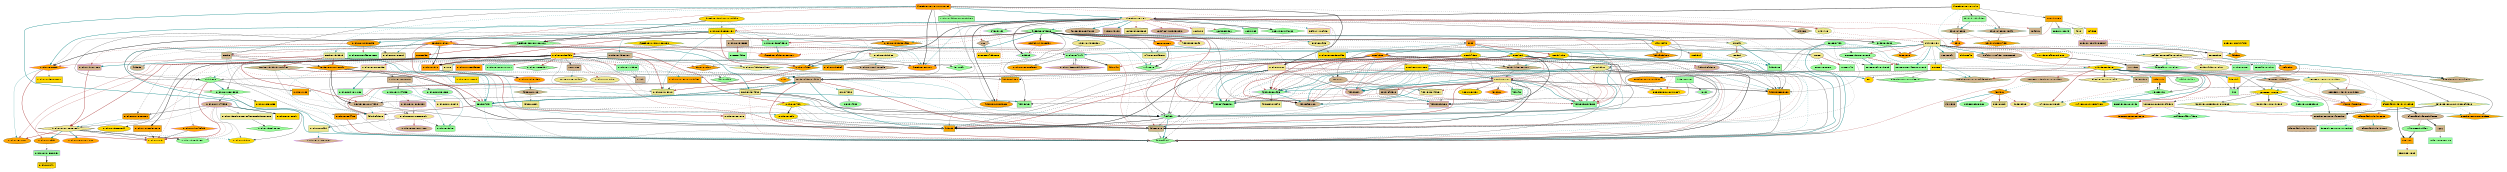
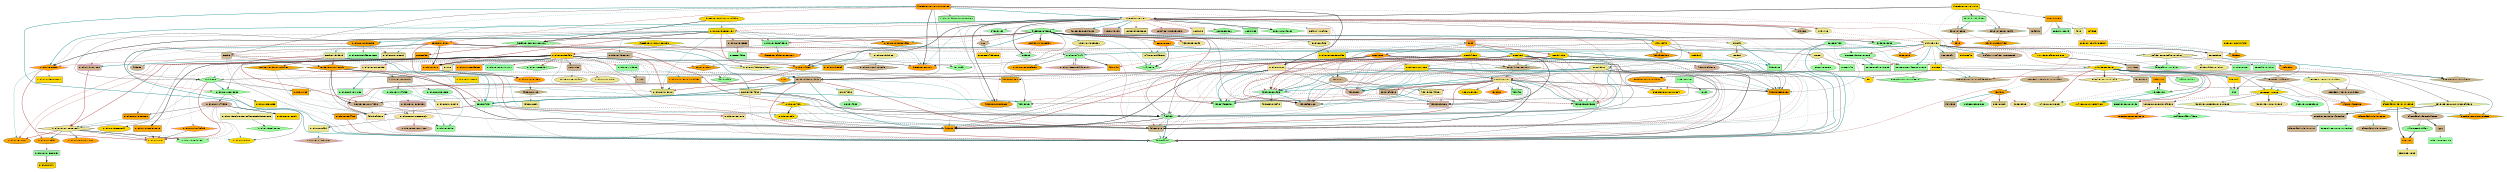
node "open-sans-fonts": label "open-sans-fonts" -> "open-ntp-fonts"
node "opencryptoki-ccatok": fillcolor tan -> gold
node "samba-winbind-modules": fillcolor tan -> orange
